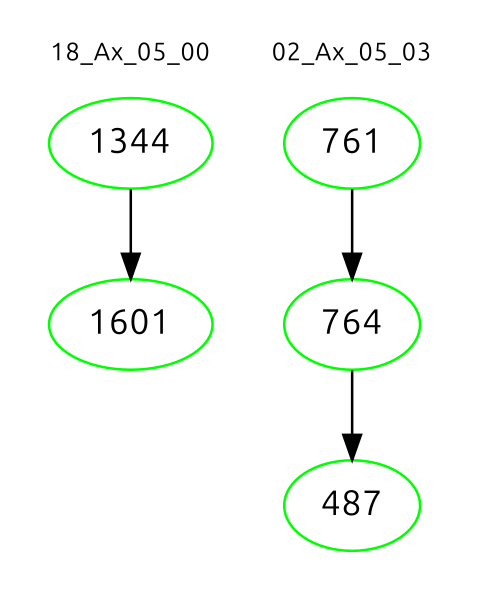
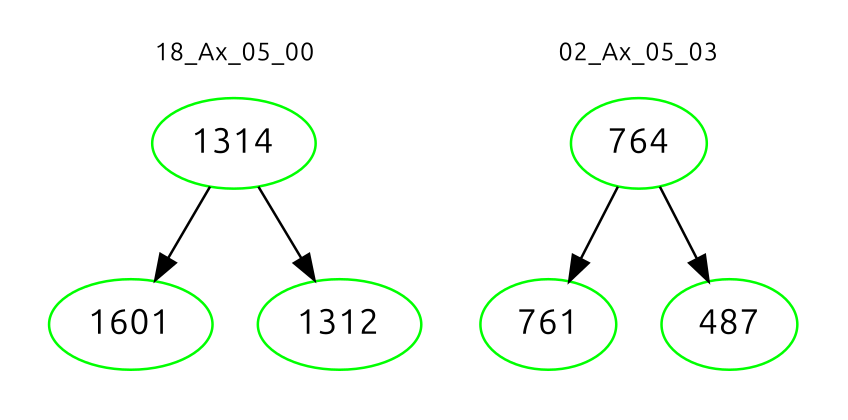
node "1344": label "1344" -> "1314"
edge "761" -> "764": reversed
node "1312": added
